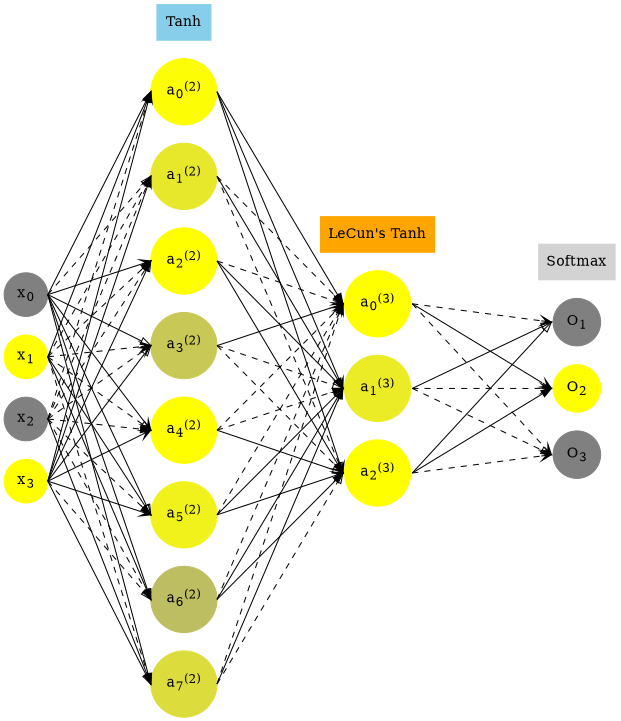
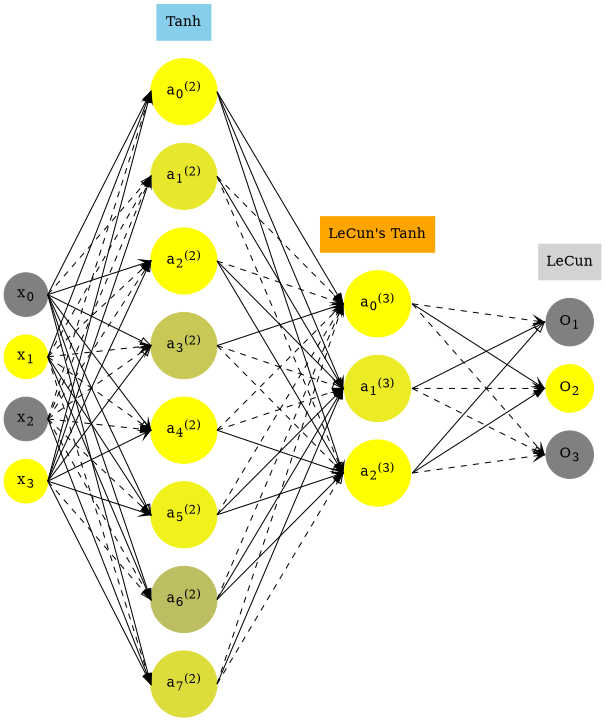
node "Softmax": label "Softmax" -> "LeCun"
